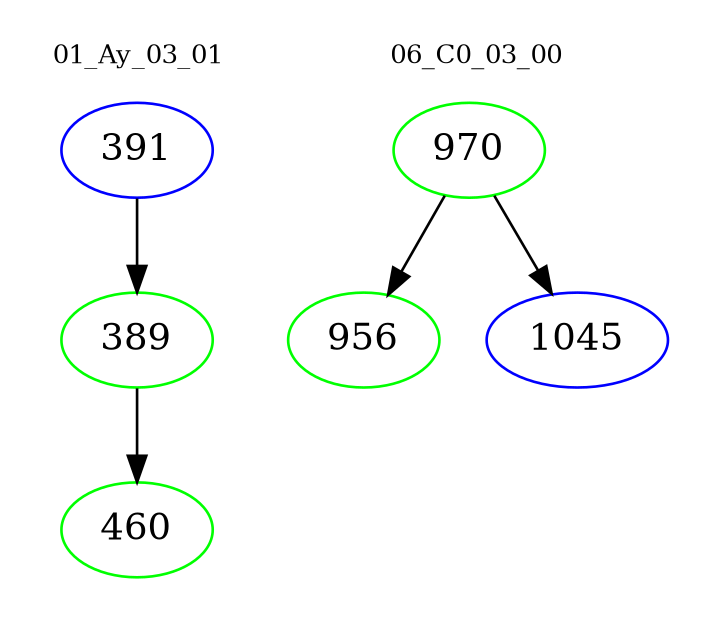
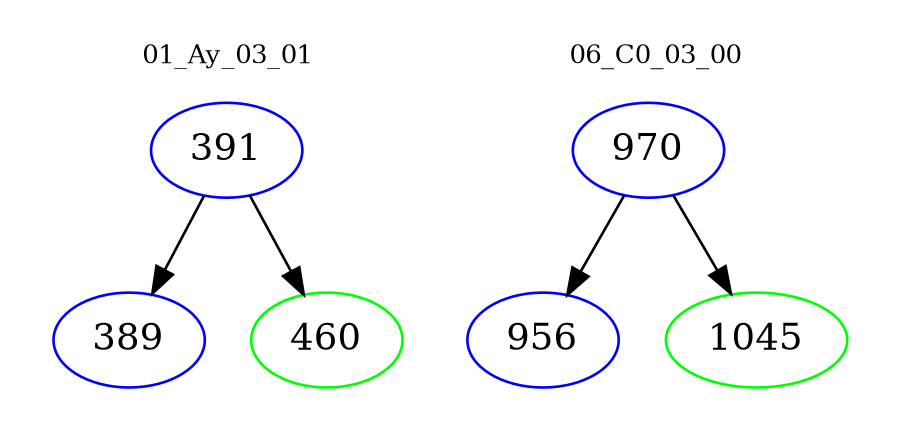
node "970": color green -> blue
node "389": color green -> blue
node "956": color green -> blue
node "1045": color blue -> green
edge "389" -> "460": now "391" -> "460"
